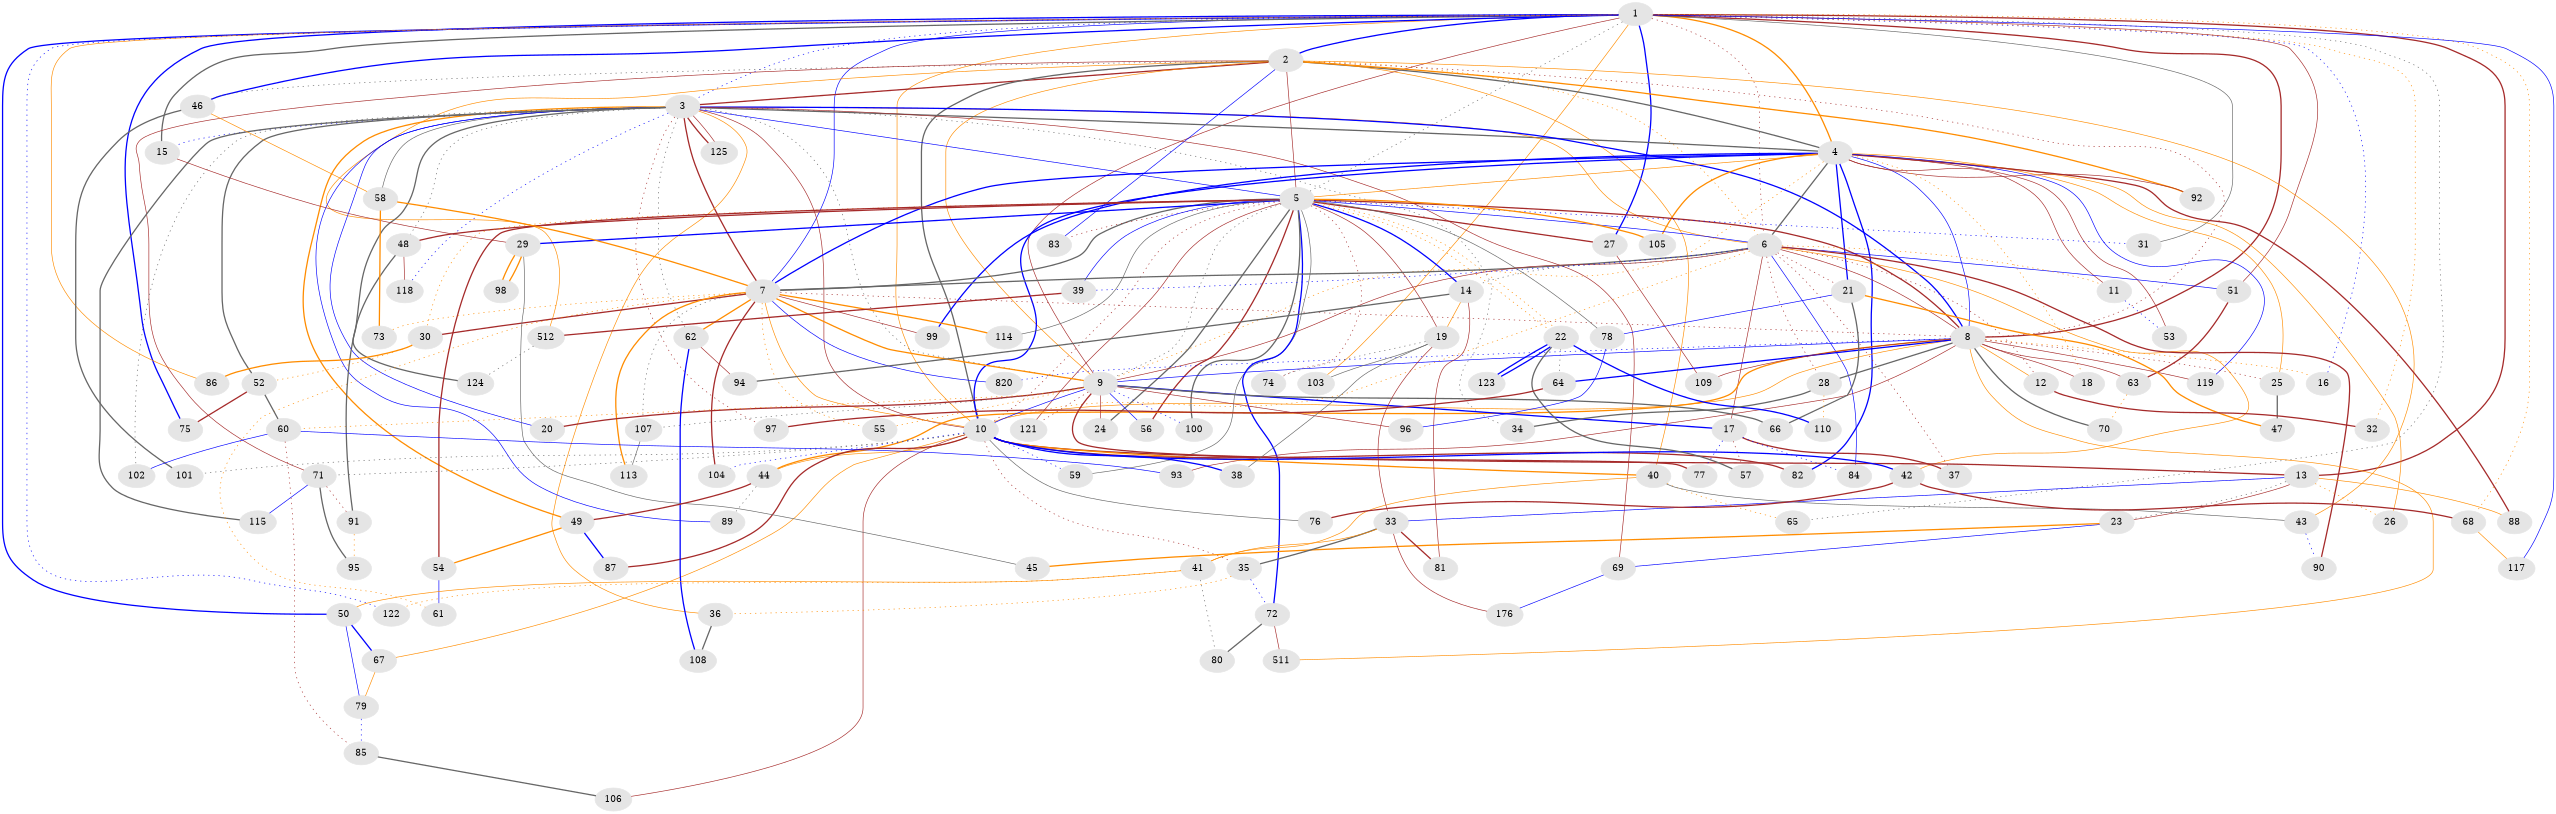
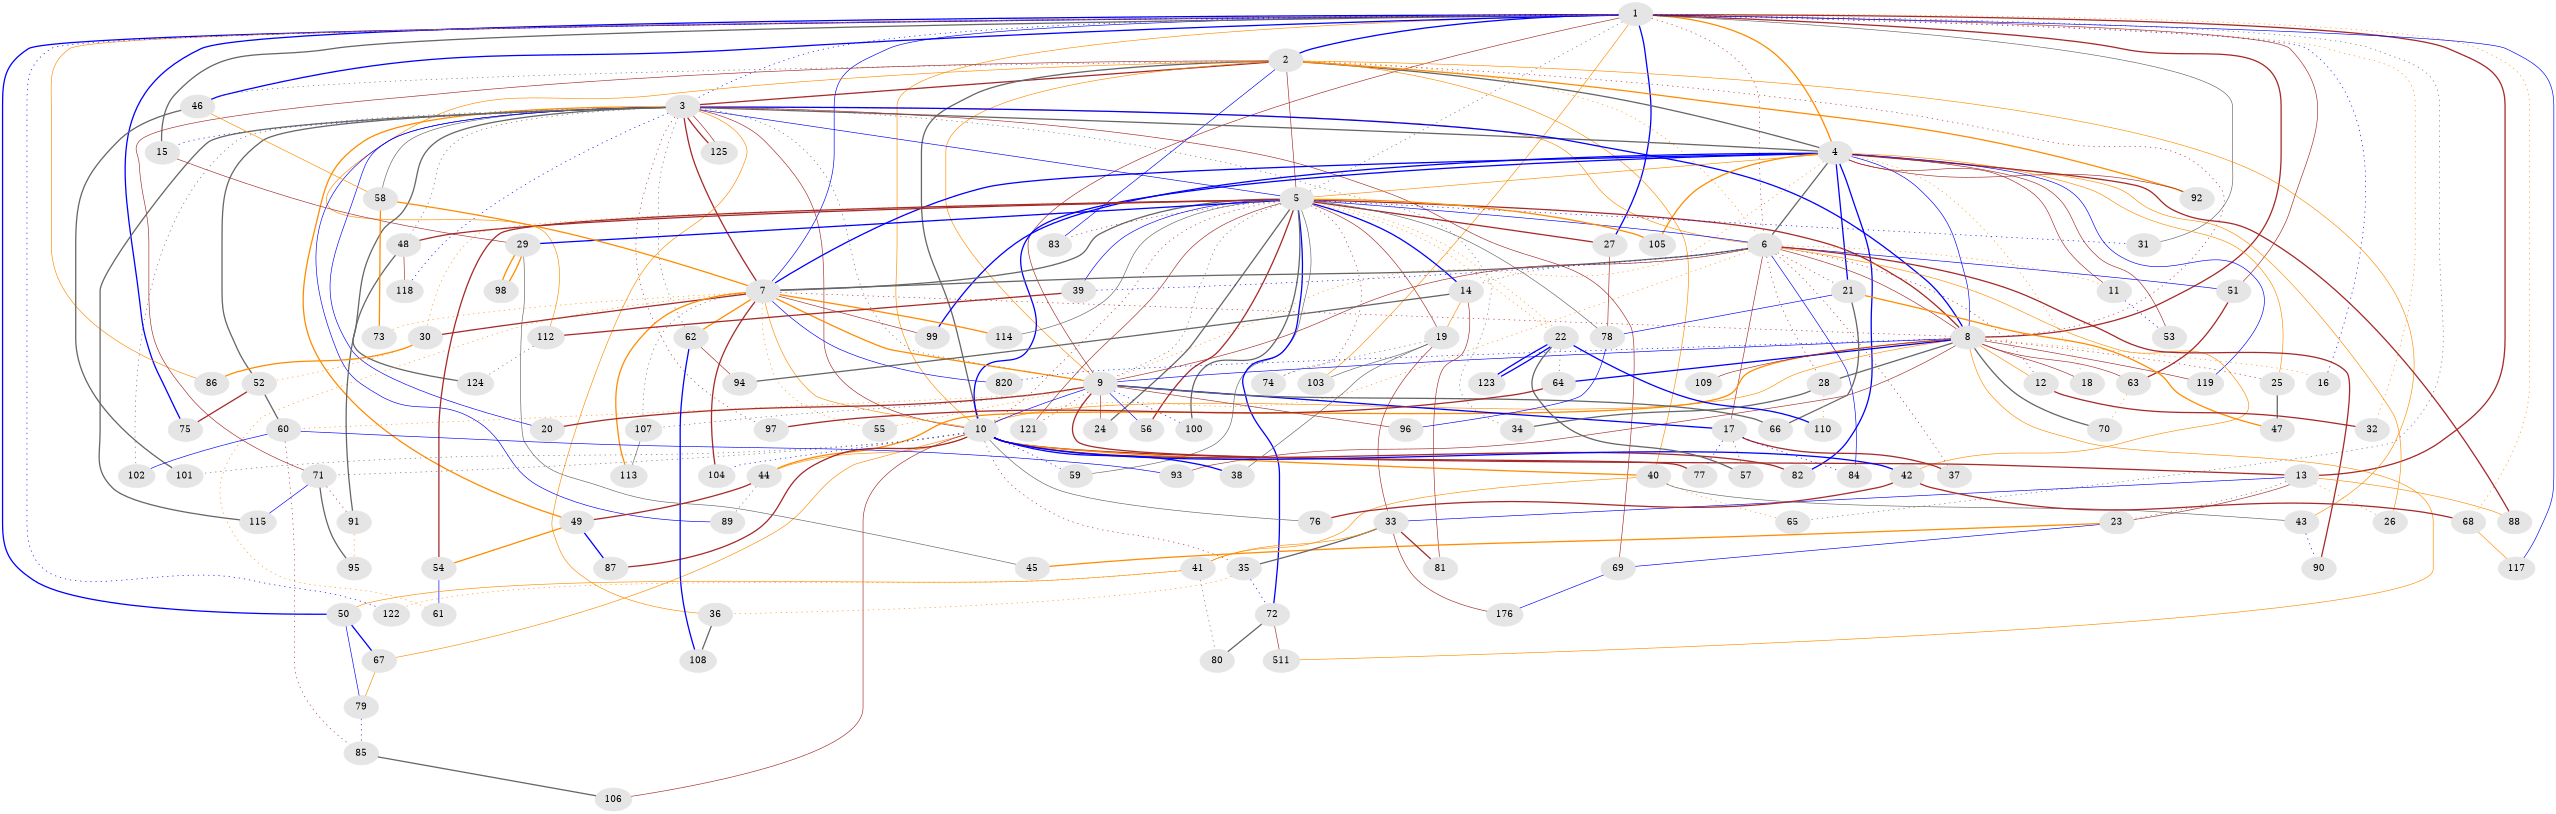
edge "27" -- "109": now "27" -- "78"
node "512": label "512" -> "112"
